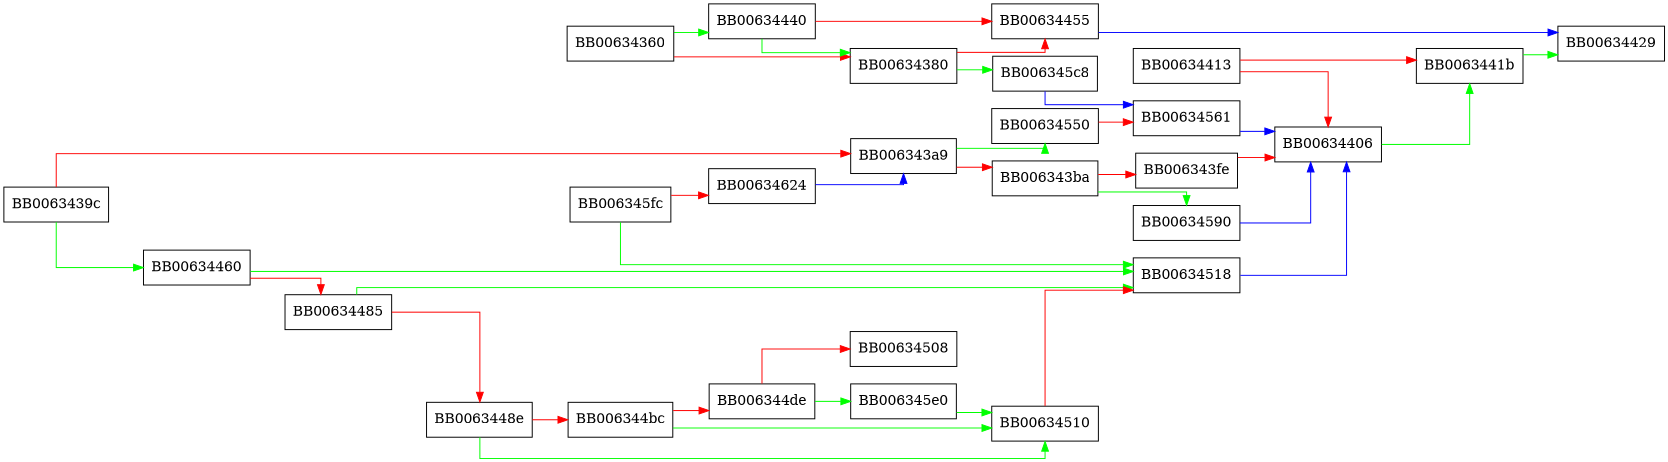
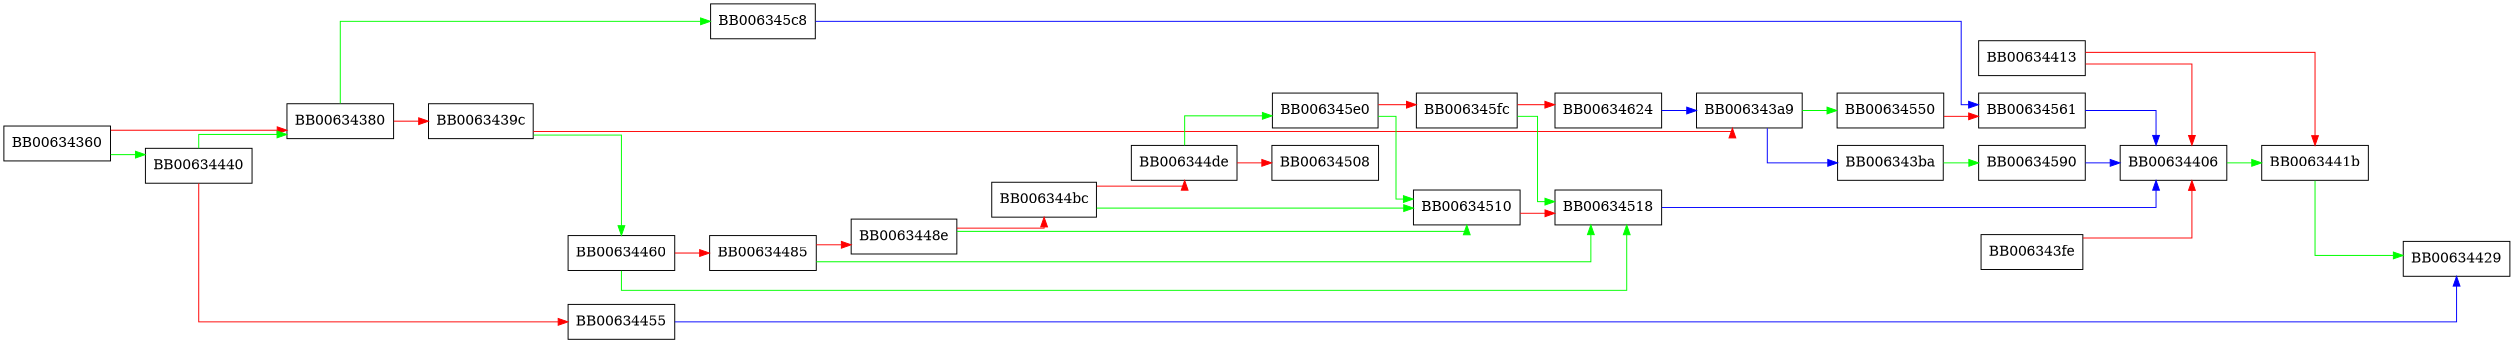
edge "BB00634380" -> "BB00634455": now "BB00634380" -> "BB0063439c"
edge "BB006345e0" -> "BB006345fc": added
edge "BB006343a9" -> "BB006343ba": color red -> blue
edge "BB006343ba" -> "BB006343fe": removed
